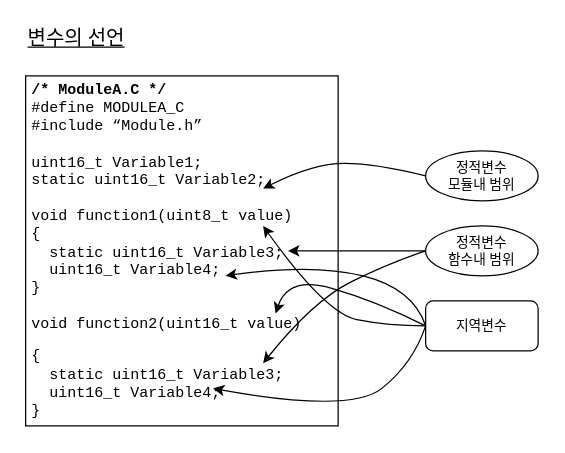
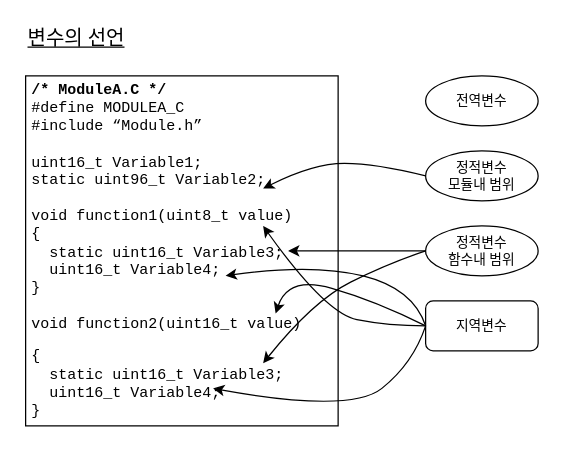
node "전역변수": added
node "/* ModuleA.C */ #define MODULEA_C #include “Module.h” uint16_t Variable1; static uint16_t Variable2; void function1(uint8_t value) { static uint16_t Variable3; uint16_t Variable4; } void function2(uint16_t value) { static uint16_t Variable3; uint16_t Variable4; }": label "/* ModuleA.C */ #define MODULEA_C #include “Module.h” uint16_t Variable1; static uint16_t Variable2; void function1(uint8_t value) { static uint16_t Variable3; uint16_t Variable4; } void function2(uint16_t value) { static uint16_t Variable3; uint16_t Variable4; }" -> "/* ModuleA.C */ #define MODULEA_C #include “Module.h” uint16_t Variable1; static uint96_t Variable2; void function1(uint8_t value) { static uint16_t Variable3; uint16_t Variable4; } void function2(uint16_t value) { static uint16_t Variable3; uint16_t Variable4; }"
